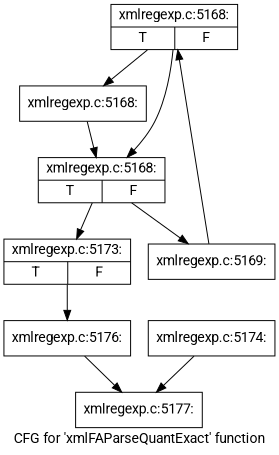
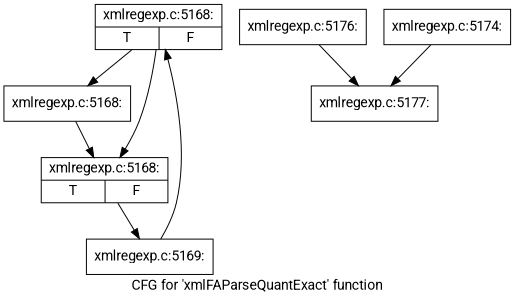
node "xmlregexp.c:5173:": removed
